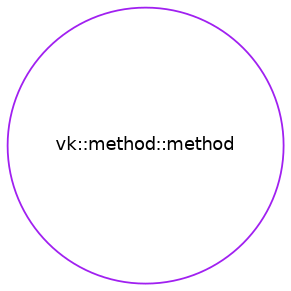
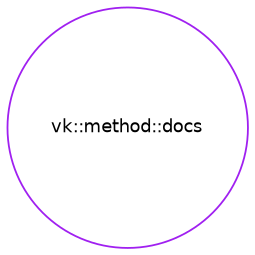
node "vk::method::method": label "vk::method::method" -> "vk::method::docs"
